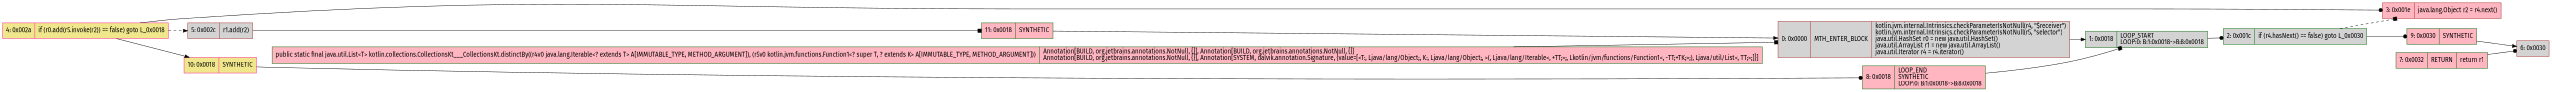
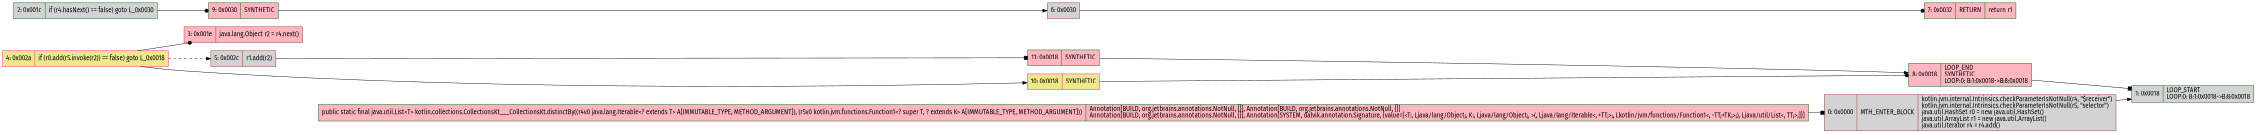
edge "2: 0x001c" -> "3: 0x001e": removed
edge "11: 0x0018" -> "0: 0x0000": now "11: 0x0018" -> "8: 0x0018"
edge "1: 0x0018" -> "2: 0x001c": removed
node "0: 0x0000": text "java.util.Iterator r4 = r4.iterator()" -> "java.util.Iterator r4 = r4.add()"
edge "7: 0x0032" -> "6: 0x0030": reversed
